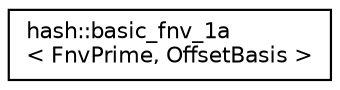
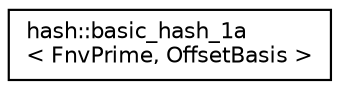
node "hash::basic_fnv_1a < FnvPrime, OffsetBasis >": label "hash::basic_fnv_1a < FnvPrime, OffsetBasis >" -> "hash::basic_hash_1a < FnvPrime, OffsetBasis >"
